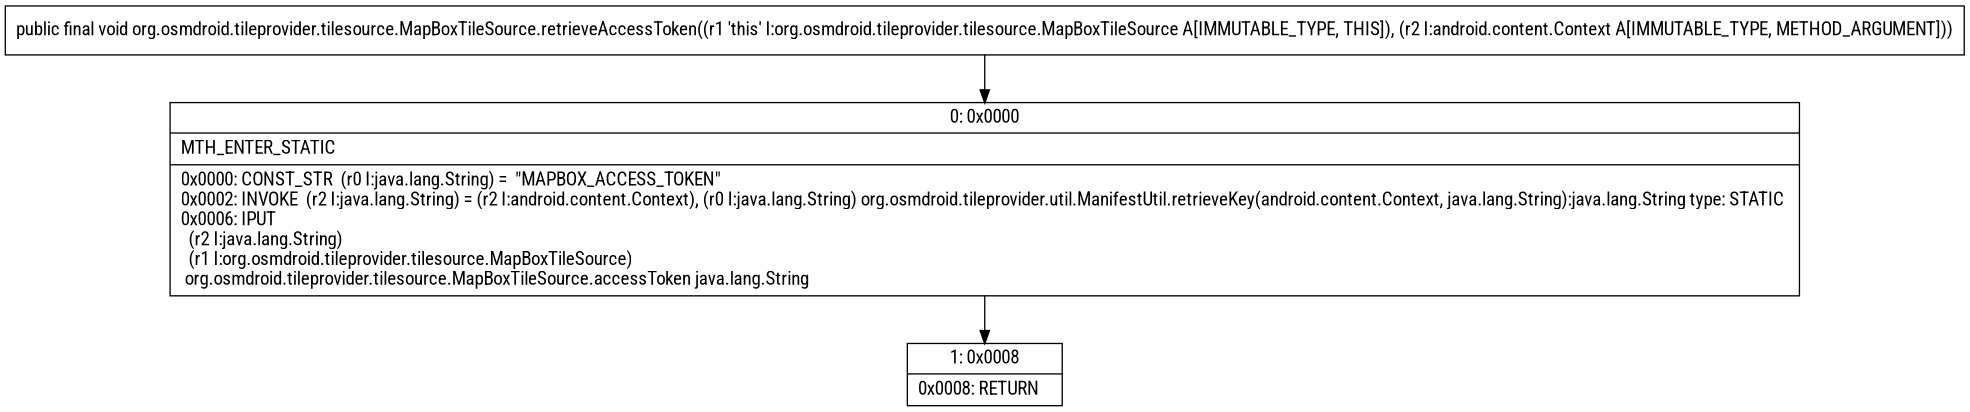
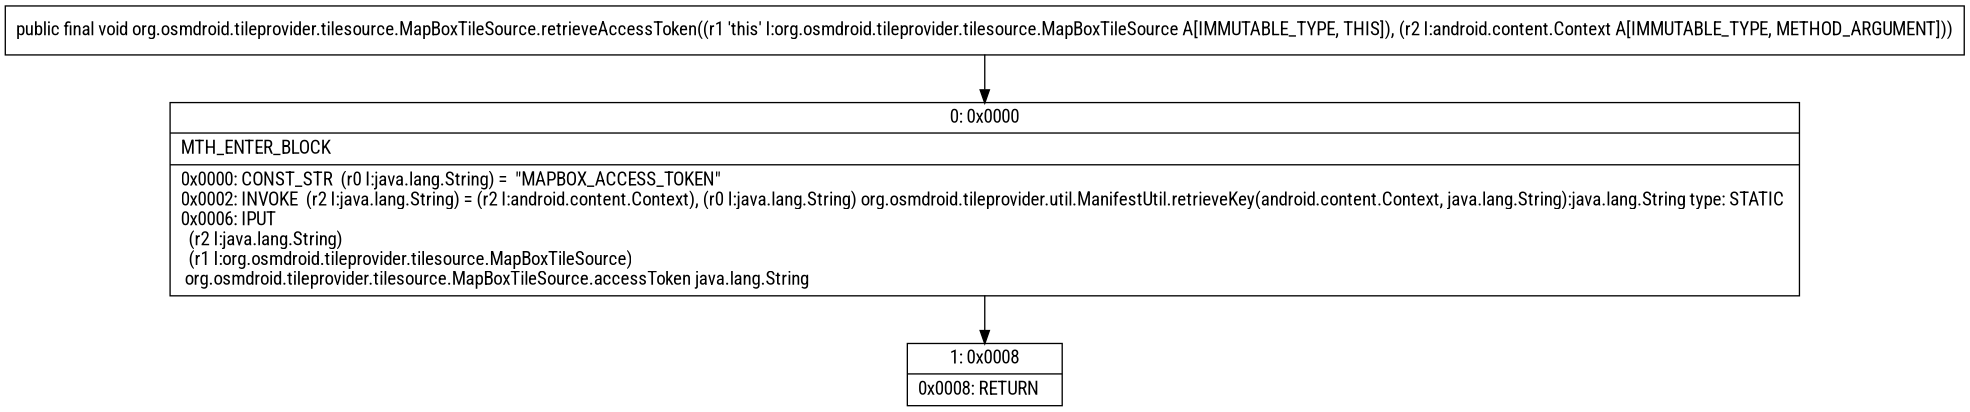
node "0: 0x0000": text "MTH_ENTER_STATIC" -> "MTH_ENTER_BLOCK"
